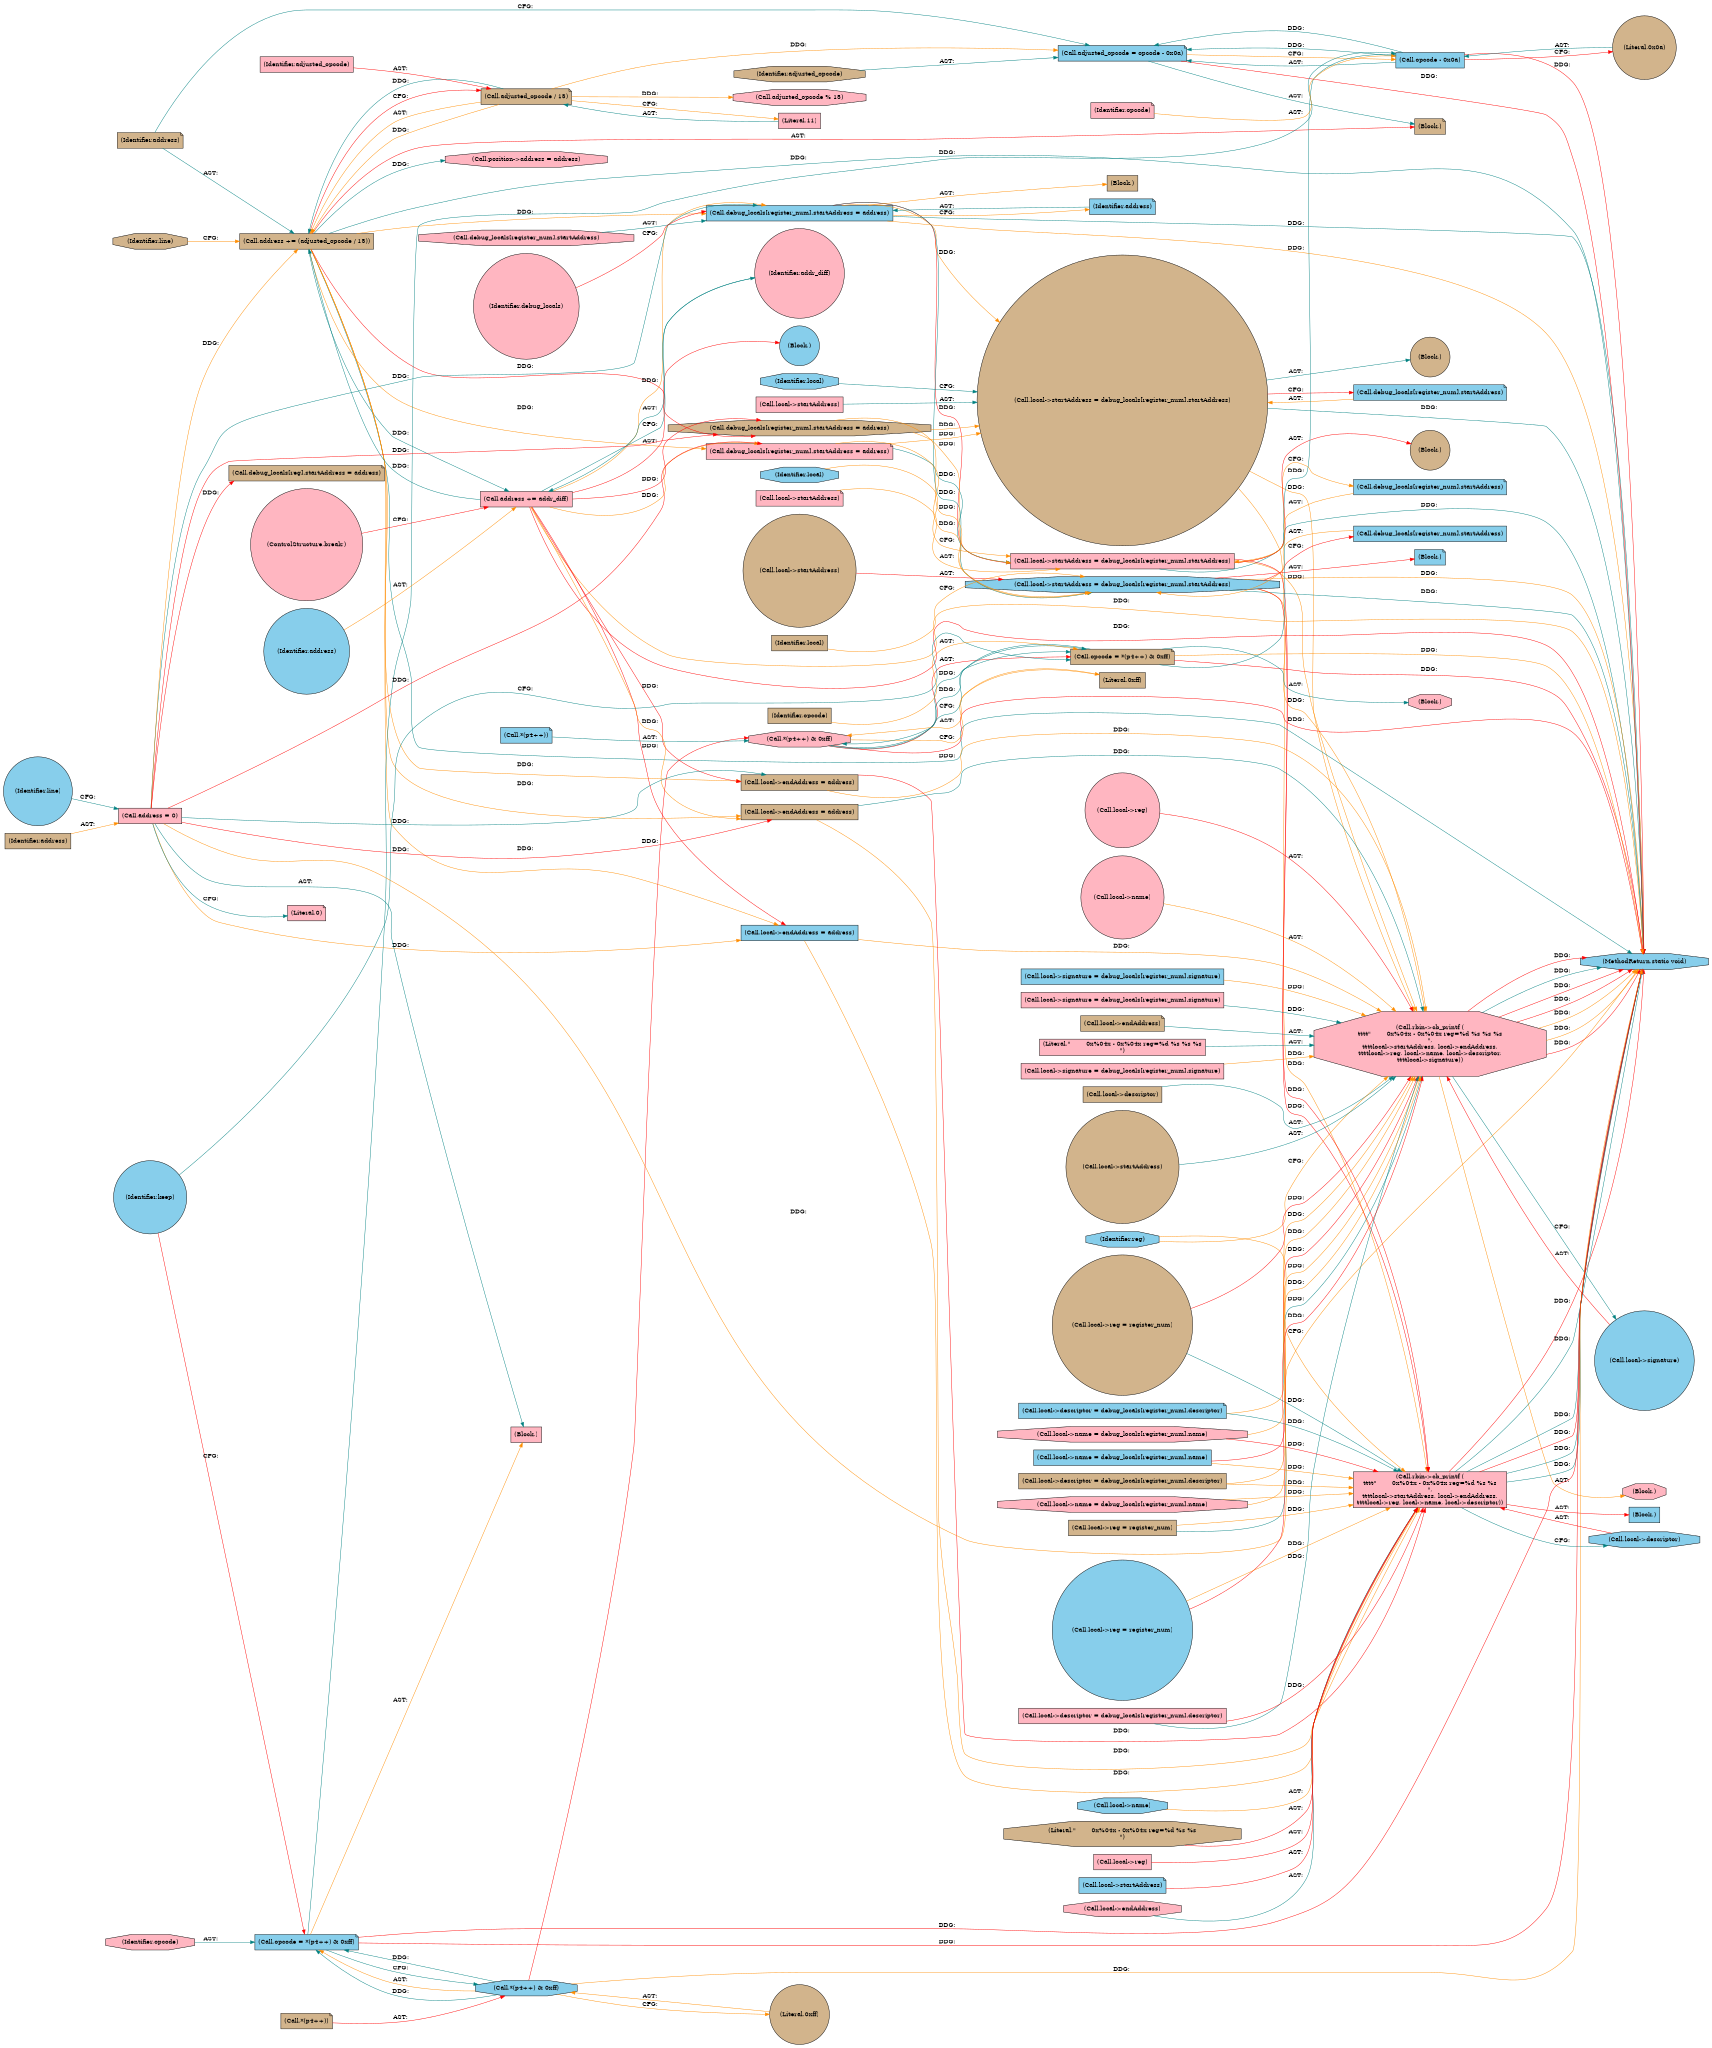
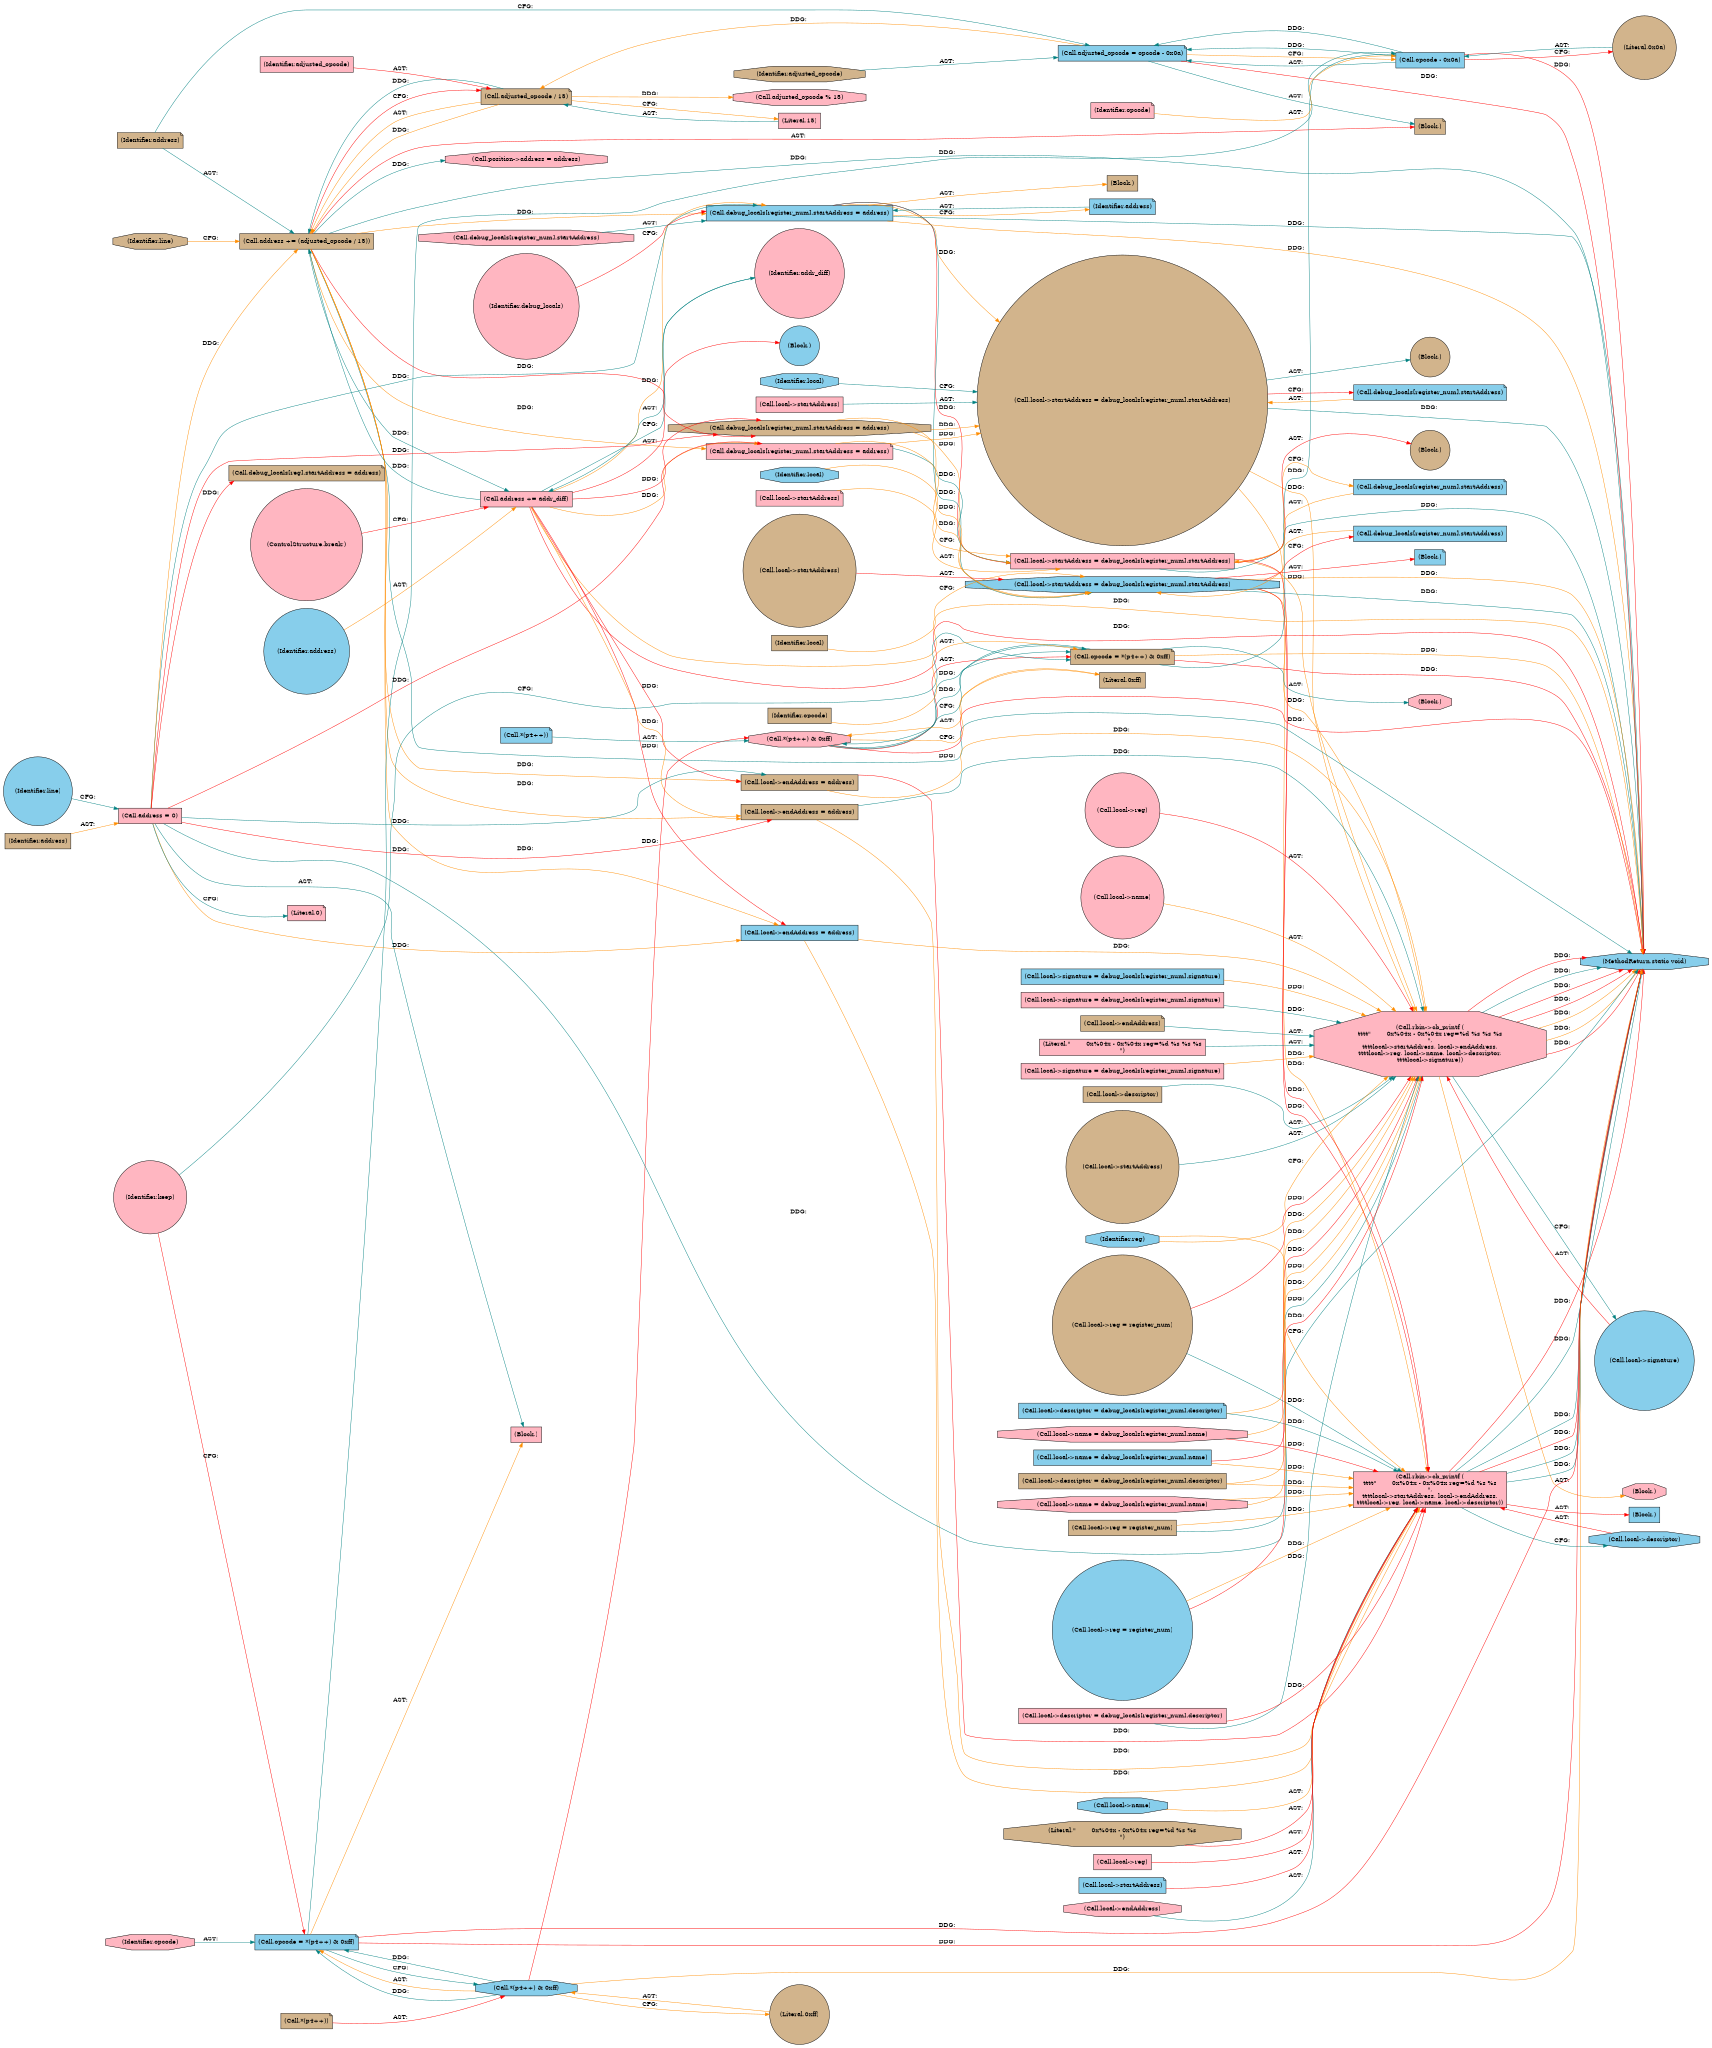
edge "(Call,adjusted_opcode / 15)" -> "(Call,adjusted_opcode = opcode - 0x0a)": reversed
node "(Literal,11)": label "(Literal,11)" -> "(Literal,15)"
node "(Identifier,keep)": fillcolor skyblue -> lightpink
edge "(Call,address = 0)" -> "(MethodReturn,static void)": color darkorange -> teal
